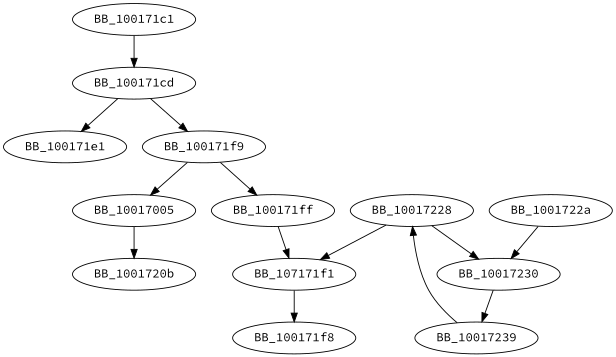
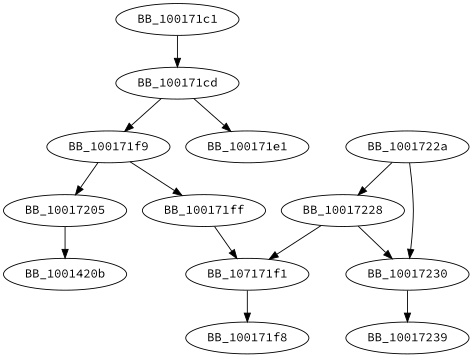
node "BB_10017005": label "BB_10017005" -> "BB_10017205"
node "BB_1001720b": label "BB_1001720b" -> "BB_1001420b"
edge "BB_10017239" -> "BB_10017228": now "BB_1001722a" -> "BB_10017228"
